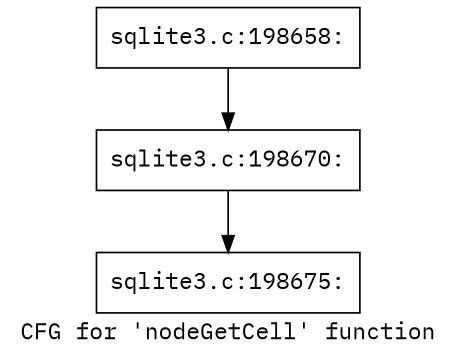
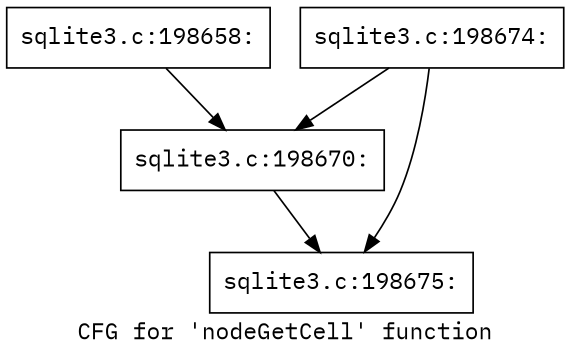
node "sqlite3.c:198674:": added
